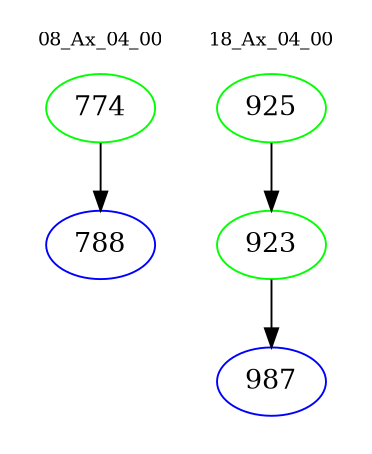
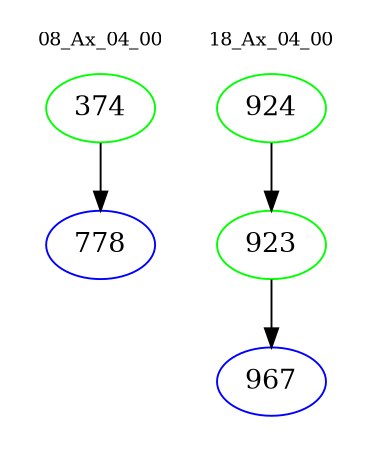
node "774": label "774" -> "374"
node "925": label "925" -> "924"
node "788": label "788" -> "778"
node "987": label "987" -> "967"
